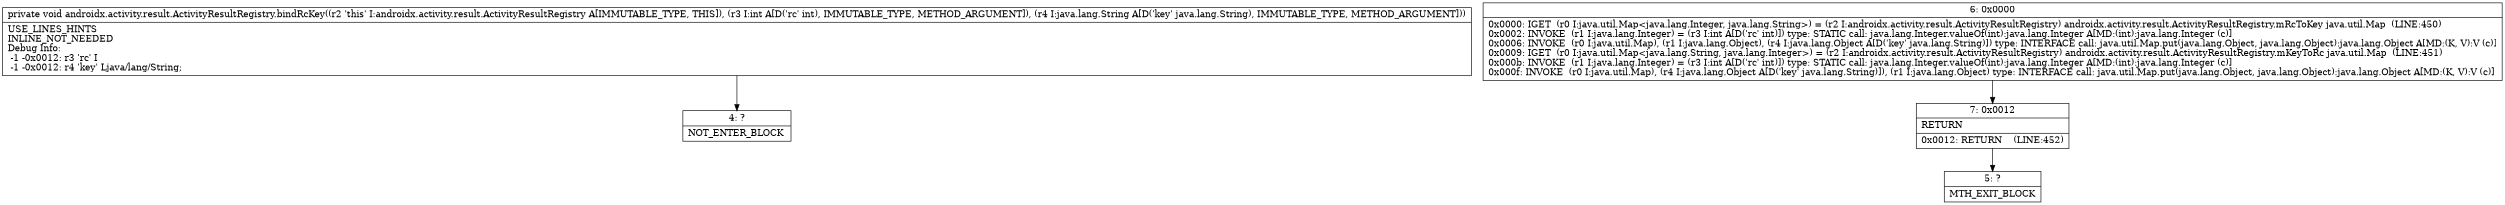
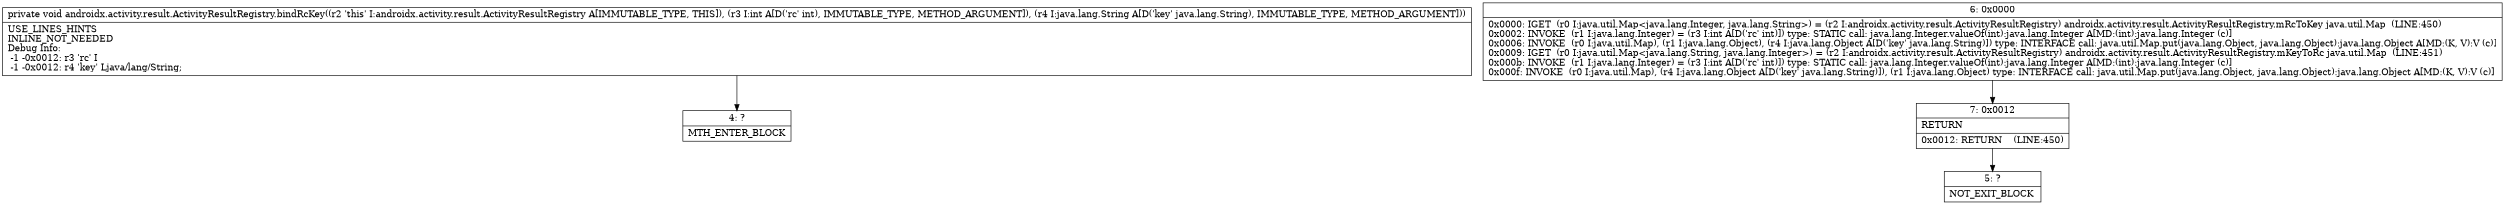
node "4: ?": text "NOT_ENTER_BLOCK" -> "MTH_ENTER_BLOCK"
node "7: 0x0012": text "0x0012: RETURN    (LINE:452)" -> "0x0012: RETURN    (LINE:450)"
node "5: ?": text "MTH_EXIT_BLOCK" -> "NOT_EXIT_BLOCK"
